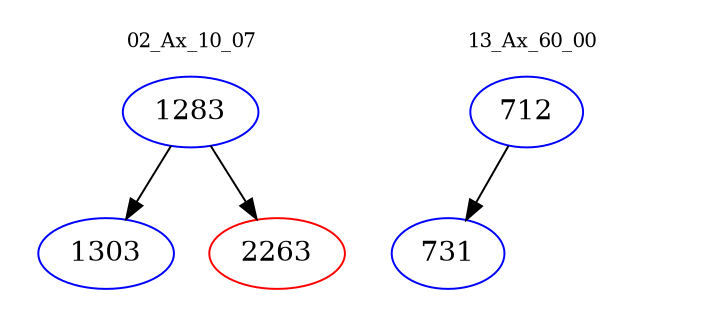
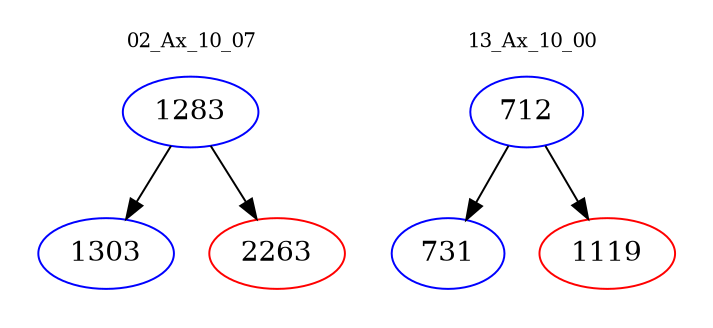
cluster "13_Ax_60_00": label "13_Ax_60_00" -> "13_Ax_10_00"
node "1119": added
